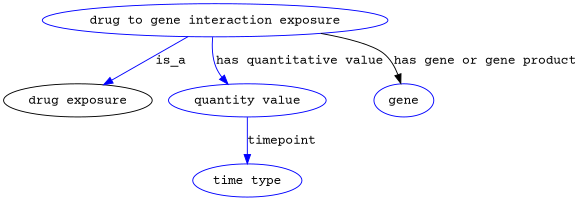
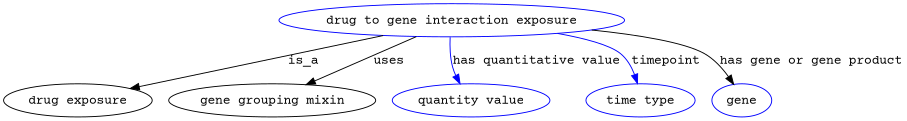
edge "drug to gene interaction exposure" -> "drug exposure": color blue -> black
node "gene grouping mixin": added
edge "quantity value" -> "time type": now "drug to gene interaction exposure" -> "time type"
